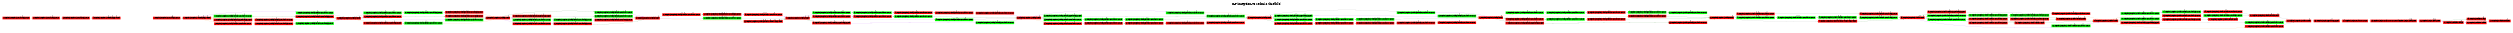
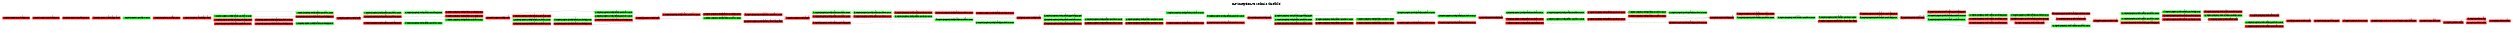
node "5: InceptionV3/InceptionV3/Conv2d_3b_1x1/Conv2D": added
